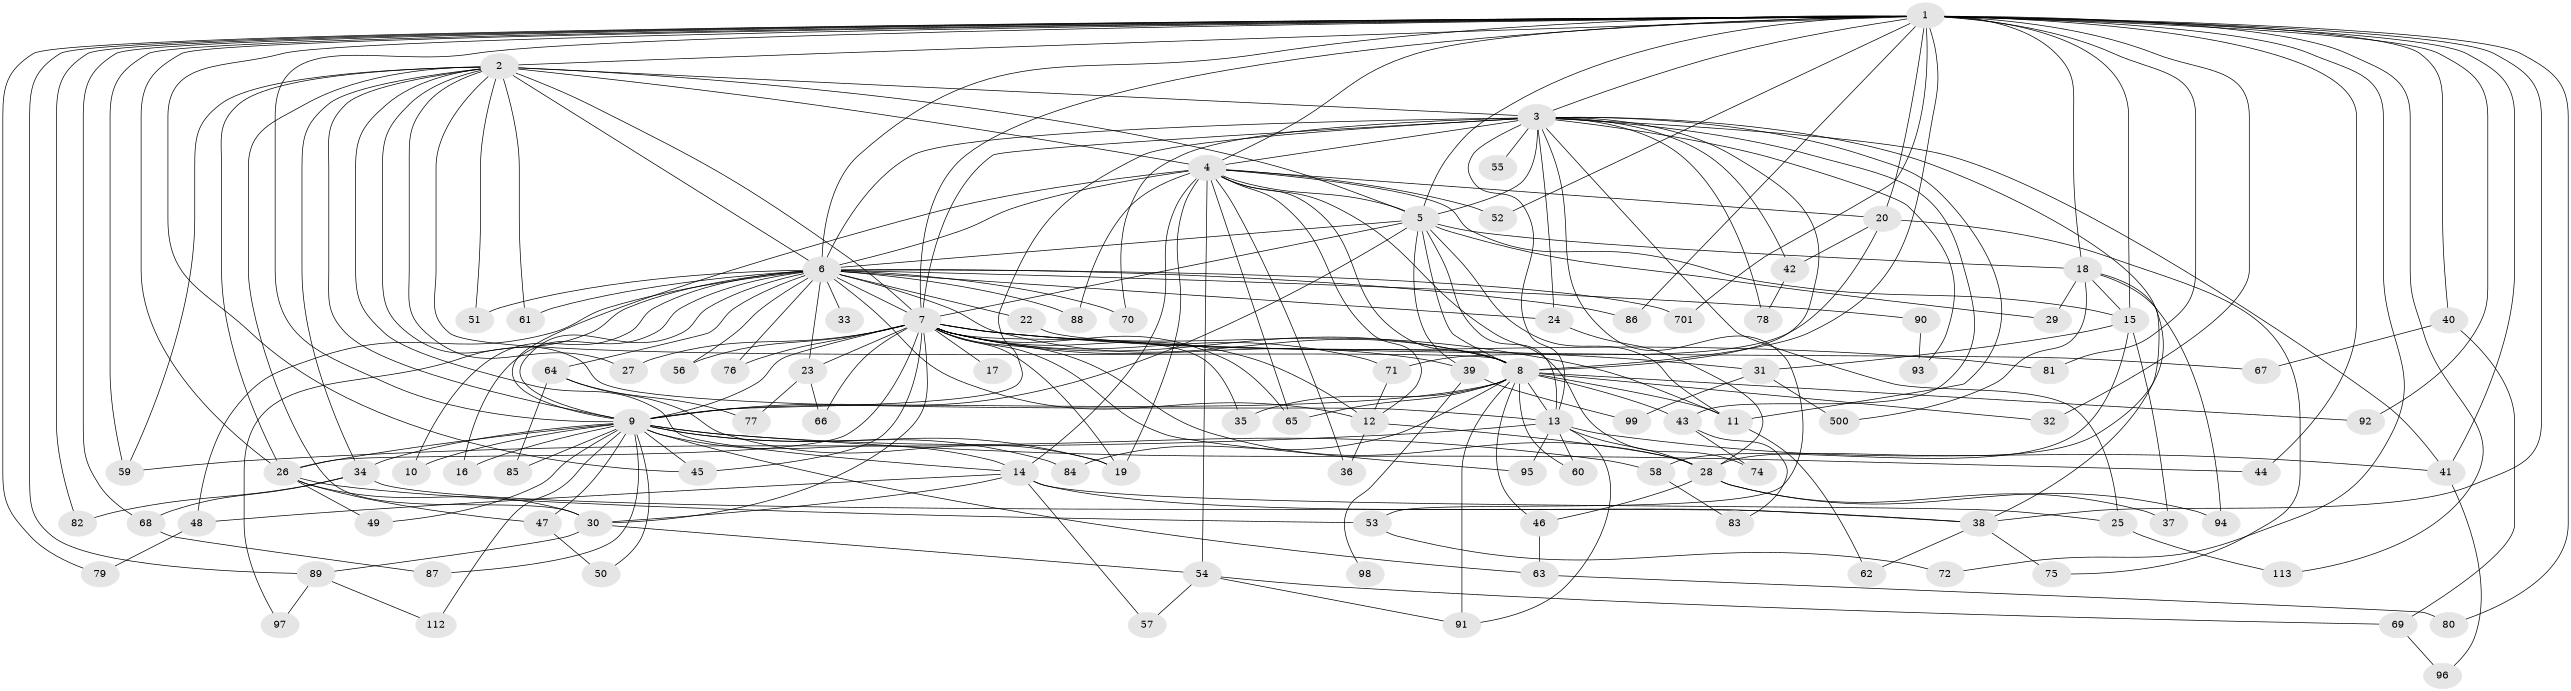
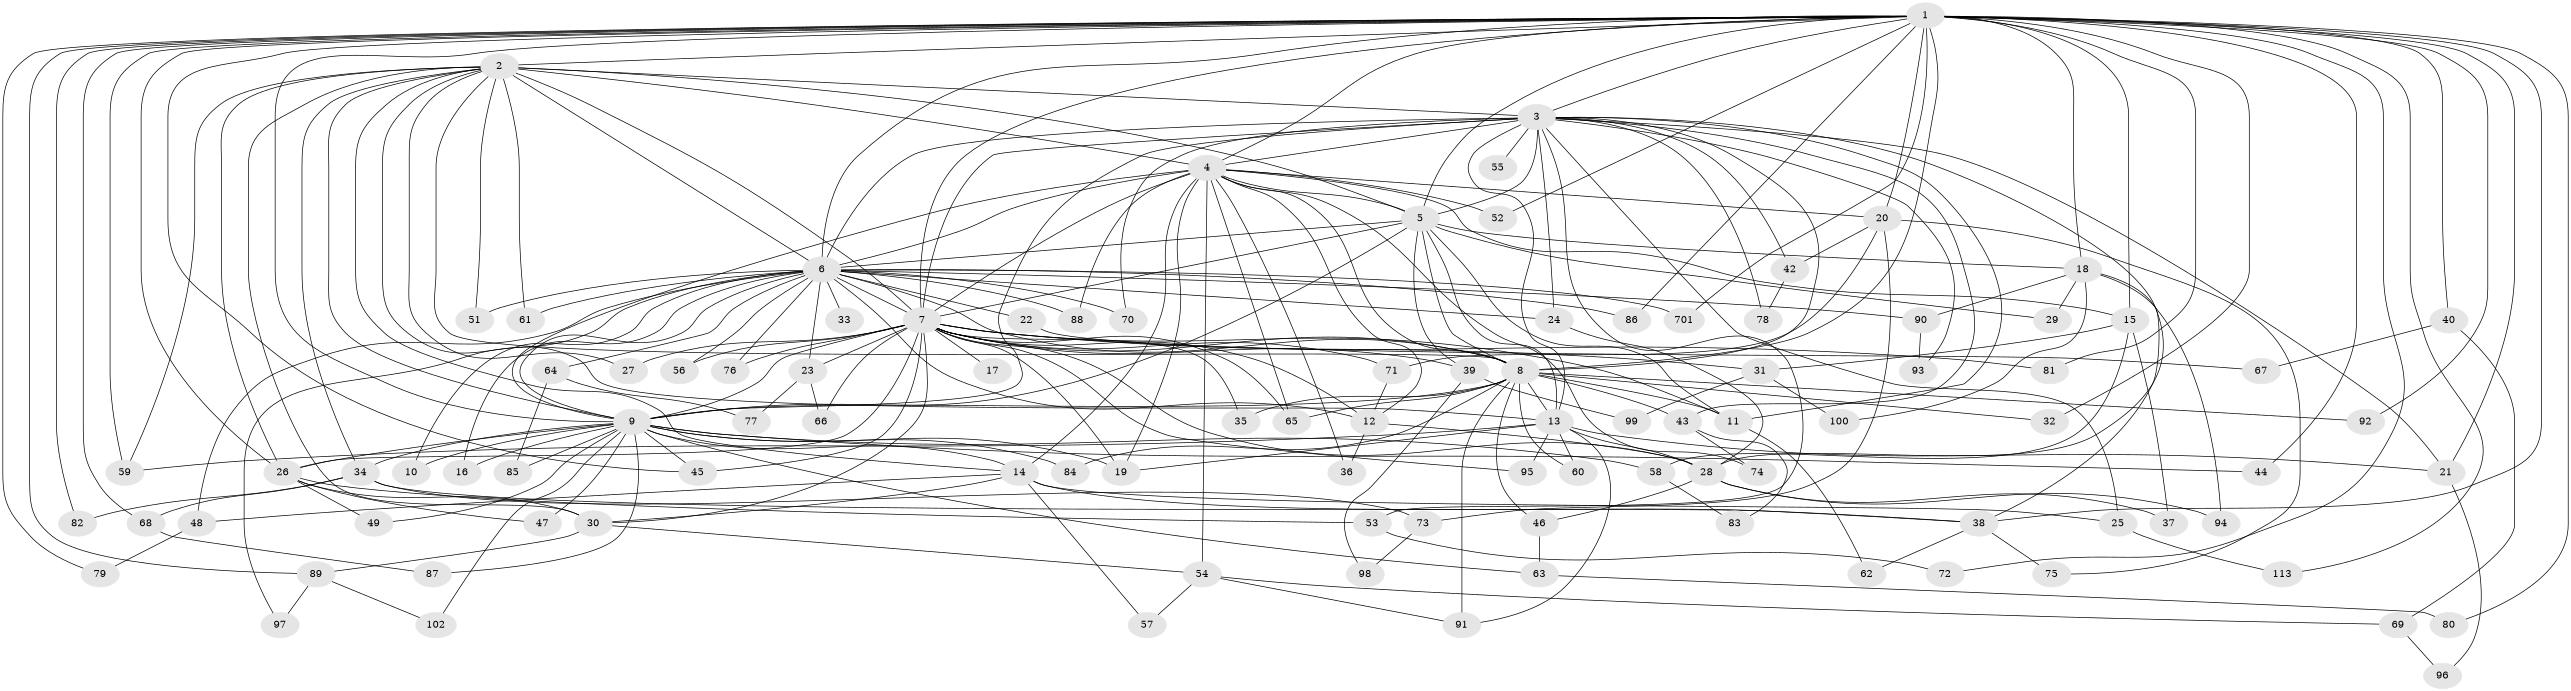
edge "4" -- "7": added
edge "18" -- "15": now "18" -- "90"
node "500": label "500" -> "100"
edge "64" -- "19": now "13" -- "19"
node "41": label "41" -> "21"
node "73": added
node "50": removed
node "112": label "112" -> "102"
